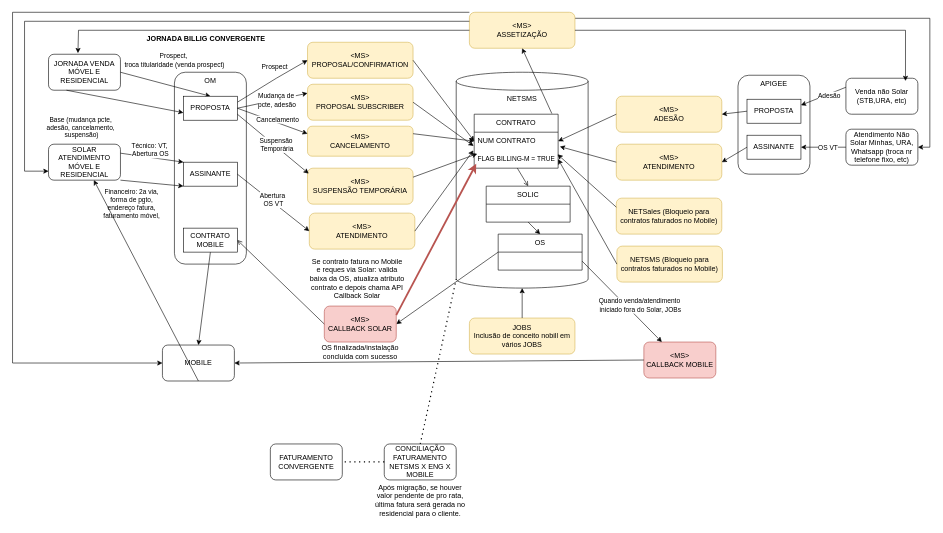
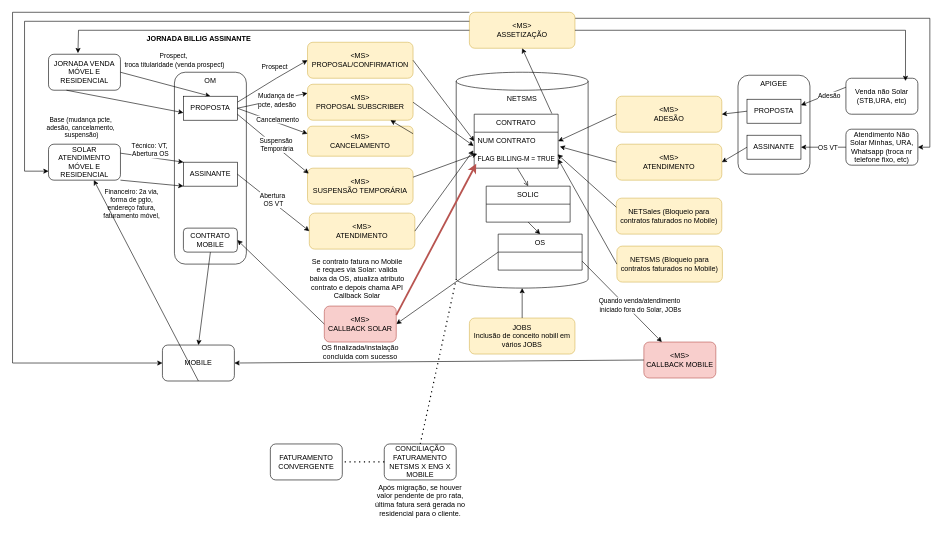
node "JORNADA BILLIG CONVERGENTE": label "JORNADA BILLIG CONVERGENTE" -> "JORNADA BILLIG ASSINANTE"
edge "<MS> CANCELAMENTO" -> "NUM CONTRATO": now "<MS> CANCELAMENTO" -> "<MS> PROPOSAL SUBSCRIBER"
node "CONTRATO MOBILE": shape rectangle -> rounded rectangle
edge "<MS> CALLBACK SOLAR" -> "CONTRATO MOBILE": arrowhead open -> classic
